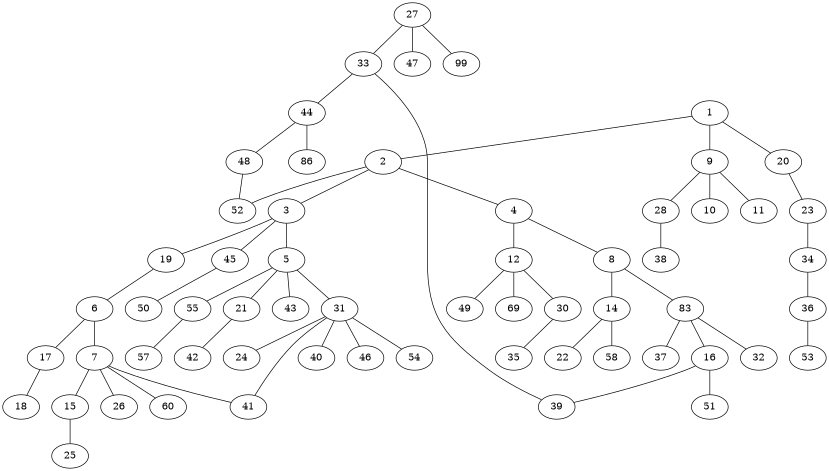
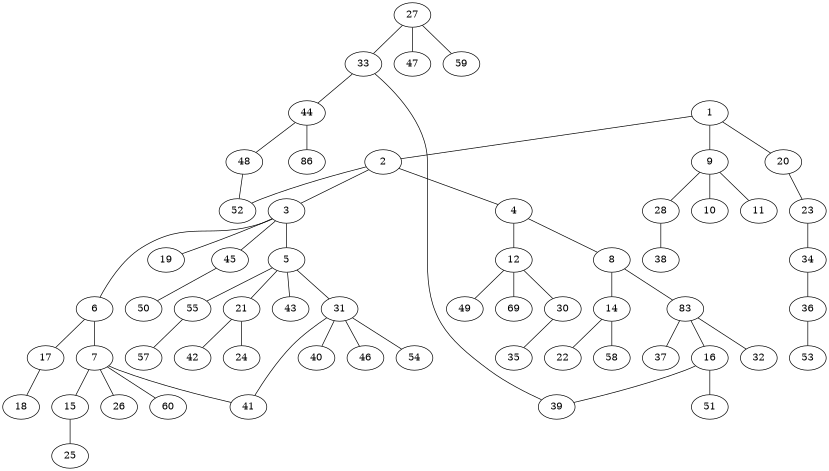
node "99": label "99" -> "59"
edge "19" -- "6": now "3" -- "6"
edge "31" -- "24": now "21" -- "24"
